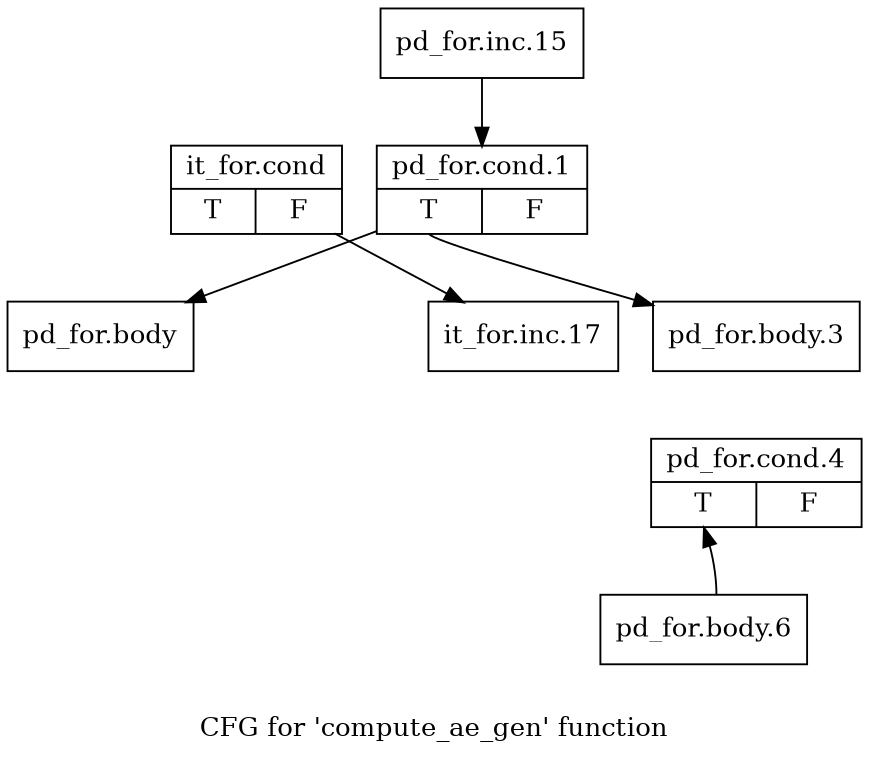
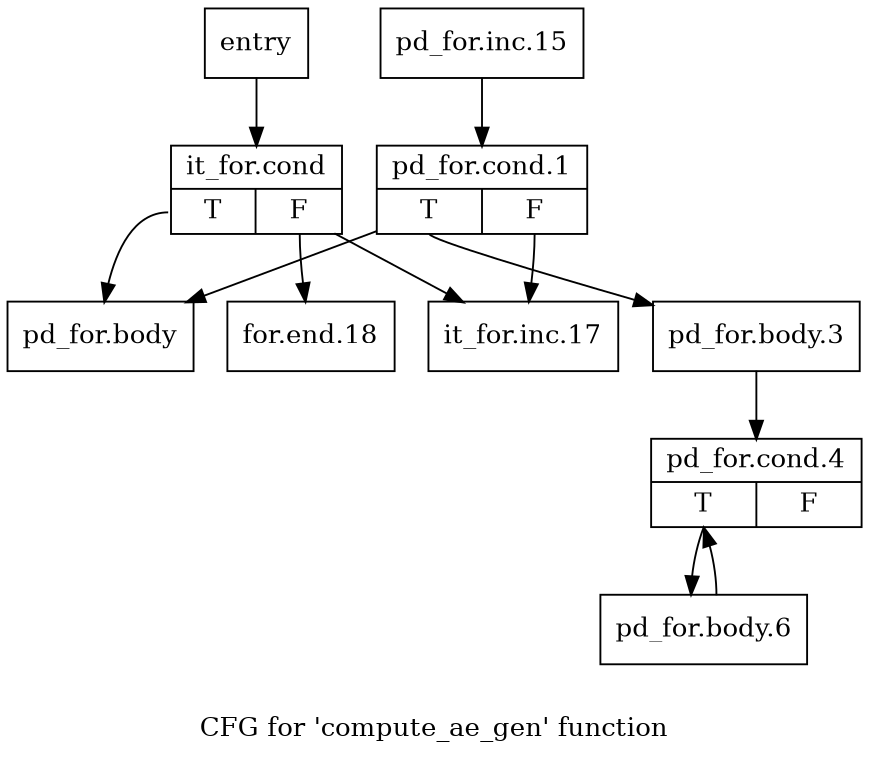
node "entry": added
edge "it_for.cond" -> "pd_for.body": added
edge "pd_for.cond.1" -> "it_for.inc.17": added
node "for.end.18": added
edge "pd_for.body.3" -> "pd_for.cond.4": added
edge "pd_for.cond.4" -> "pd_for.body.6": added
